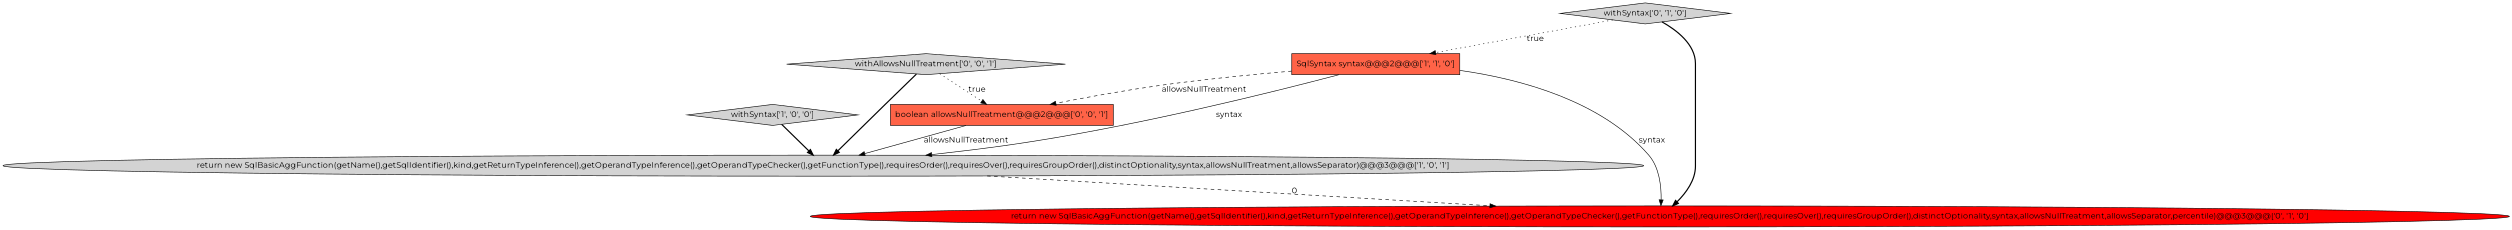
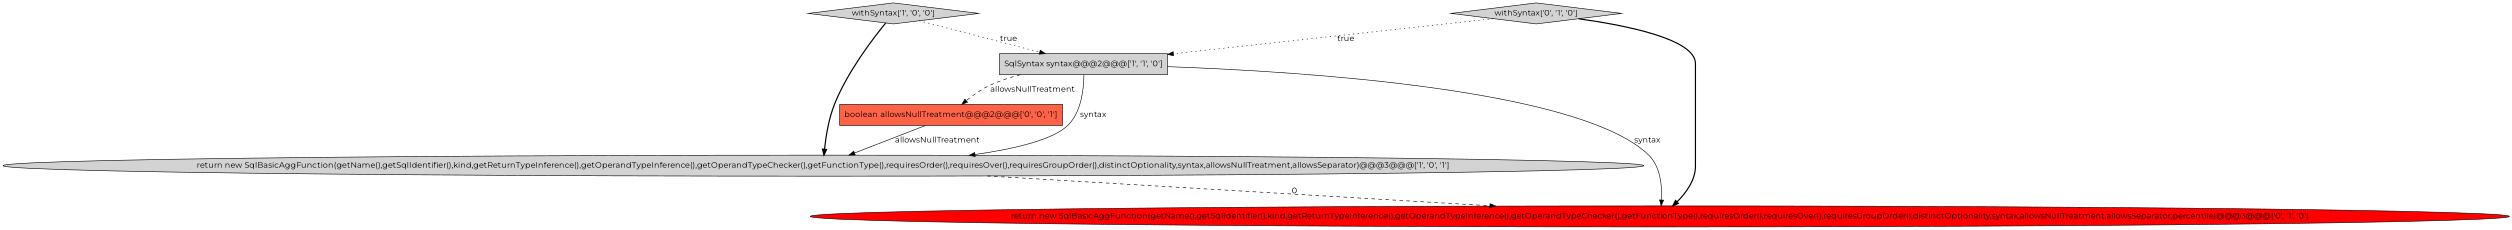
edge "withSyntax['1', '0', '0']" -> "SqlSyntax syntax@@@2@@@['1', '1', '0']": added, label "true"
node "withAllowsNullTreatment['0', '0', '1']": removed
node "SqlSyntax syntax@@@2@@@['1', '1', '0']": fillcolor tomato -> lightgray
